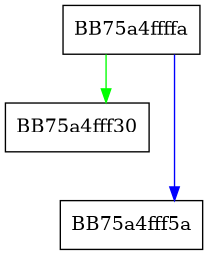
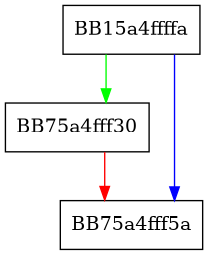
node "BB75a4ffffa": label "BB75a4ffffa" -> "BB15a4ffffa"
edge "BB75a4fff30" -> "BB75a4fff5a": added
